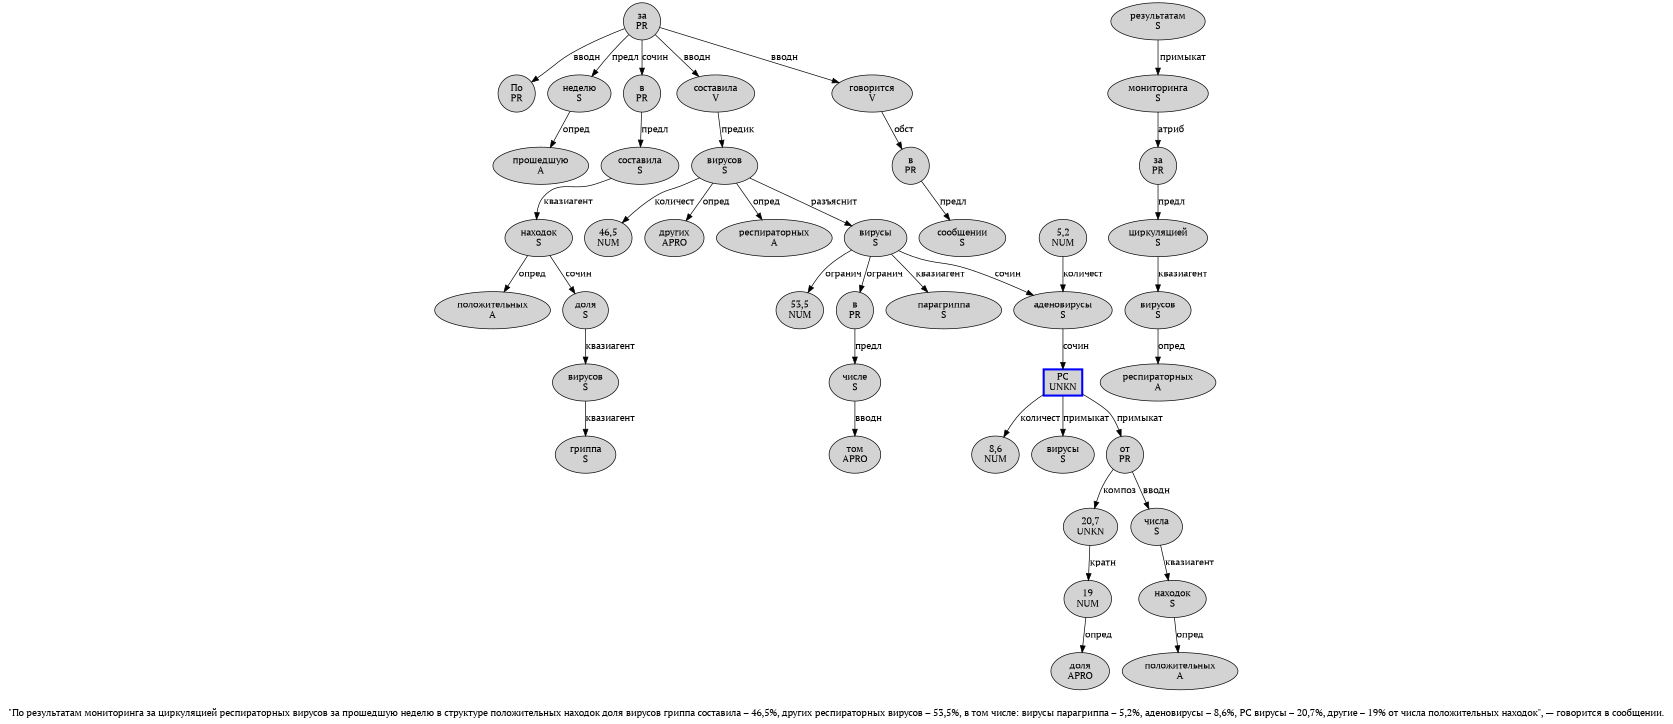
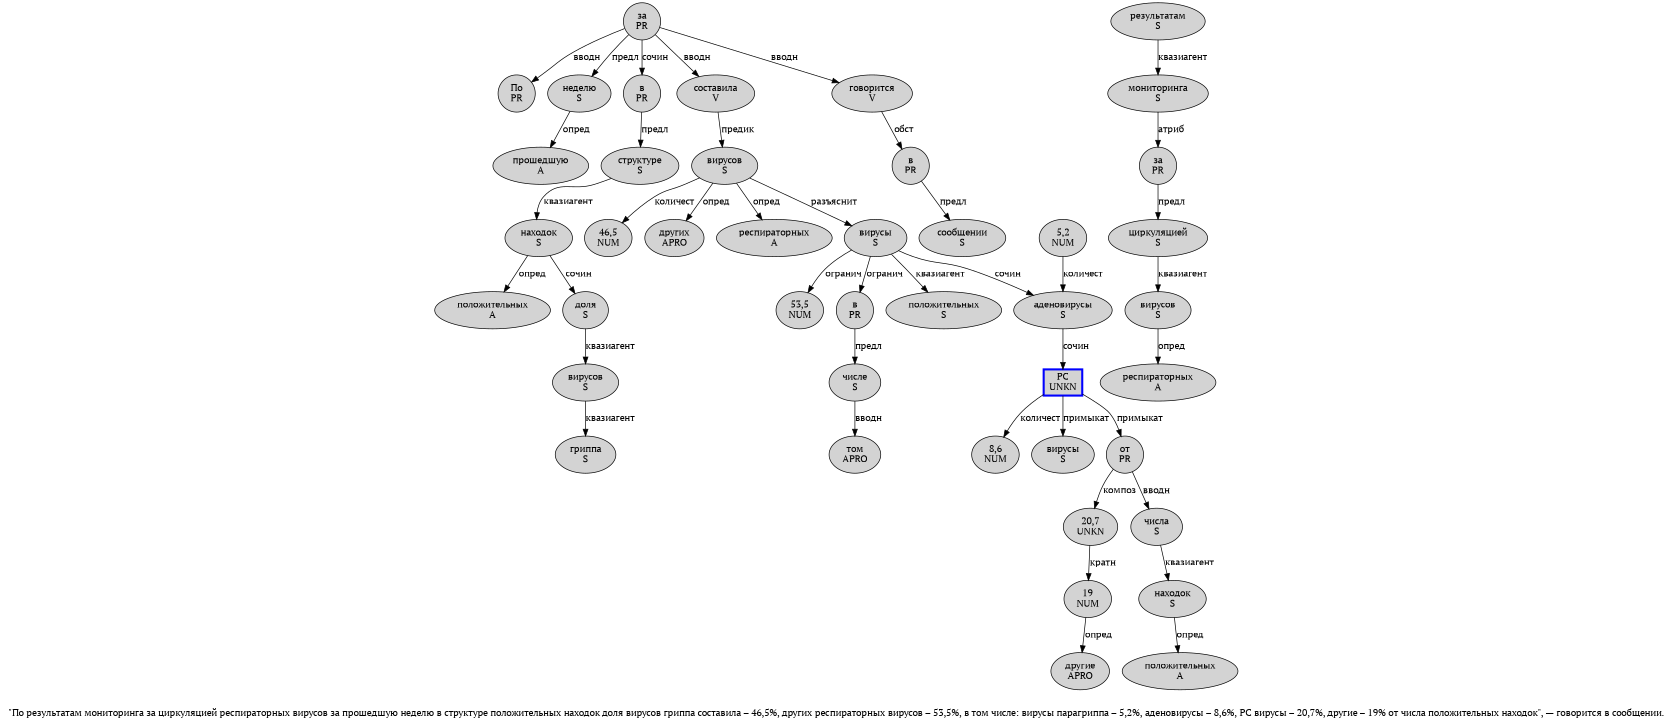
edge "результатам S" -> "мониторинга S": label "примыкат" -> "квазиагент"
node "составила S": label "составила S" -> "структуре S"
node "парагриппа S": label "парагриппа S" -> "положительных S"
node "доля APRO": label "доля APRO" -> "другие APRO"
